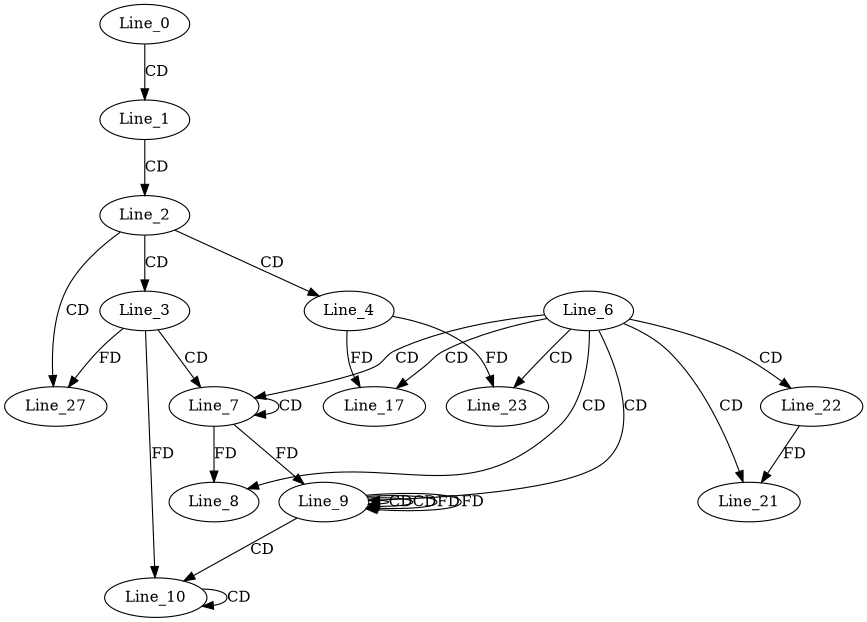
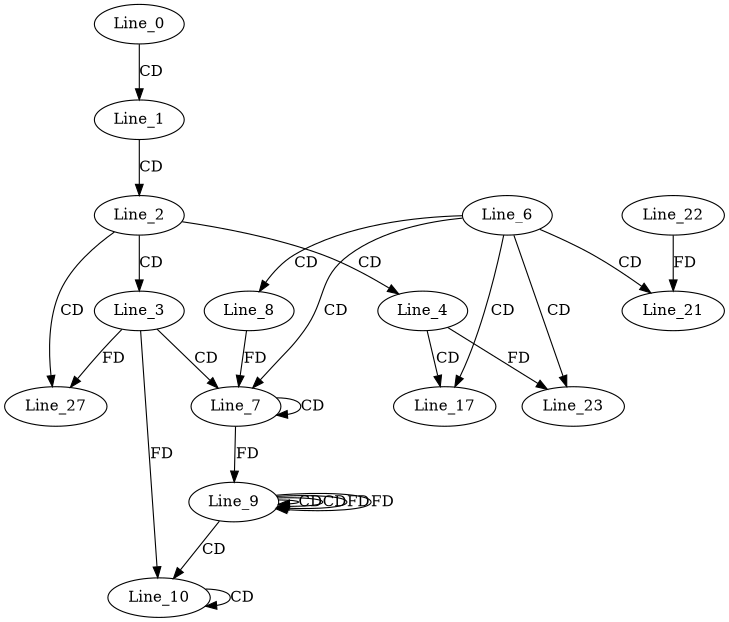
edge "Line_6" -> "Line_22": removed, label "CD"
edge "Line_4" -> "Line_17": label "FD" -> "CD"
edge "Line_7" -> "Line_8": reversed
edge "Line_6" -> "Line_9": removed, label "CD"
